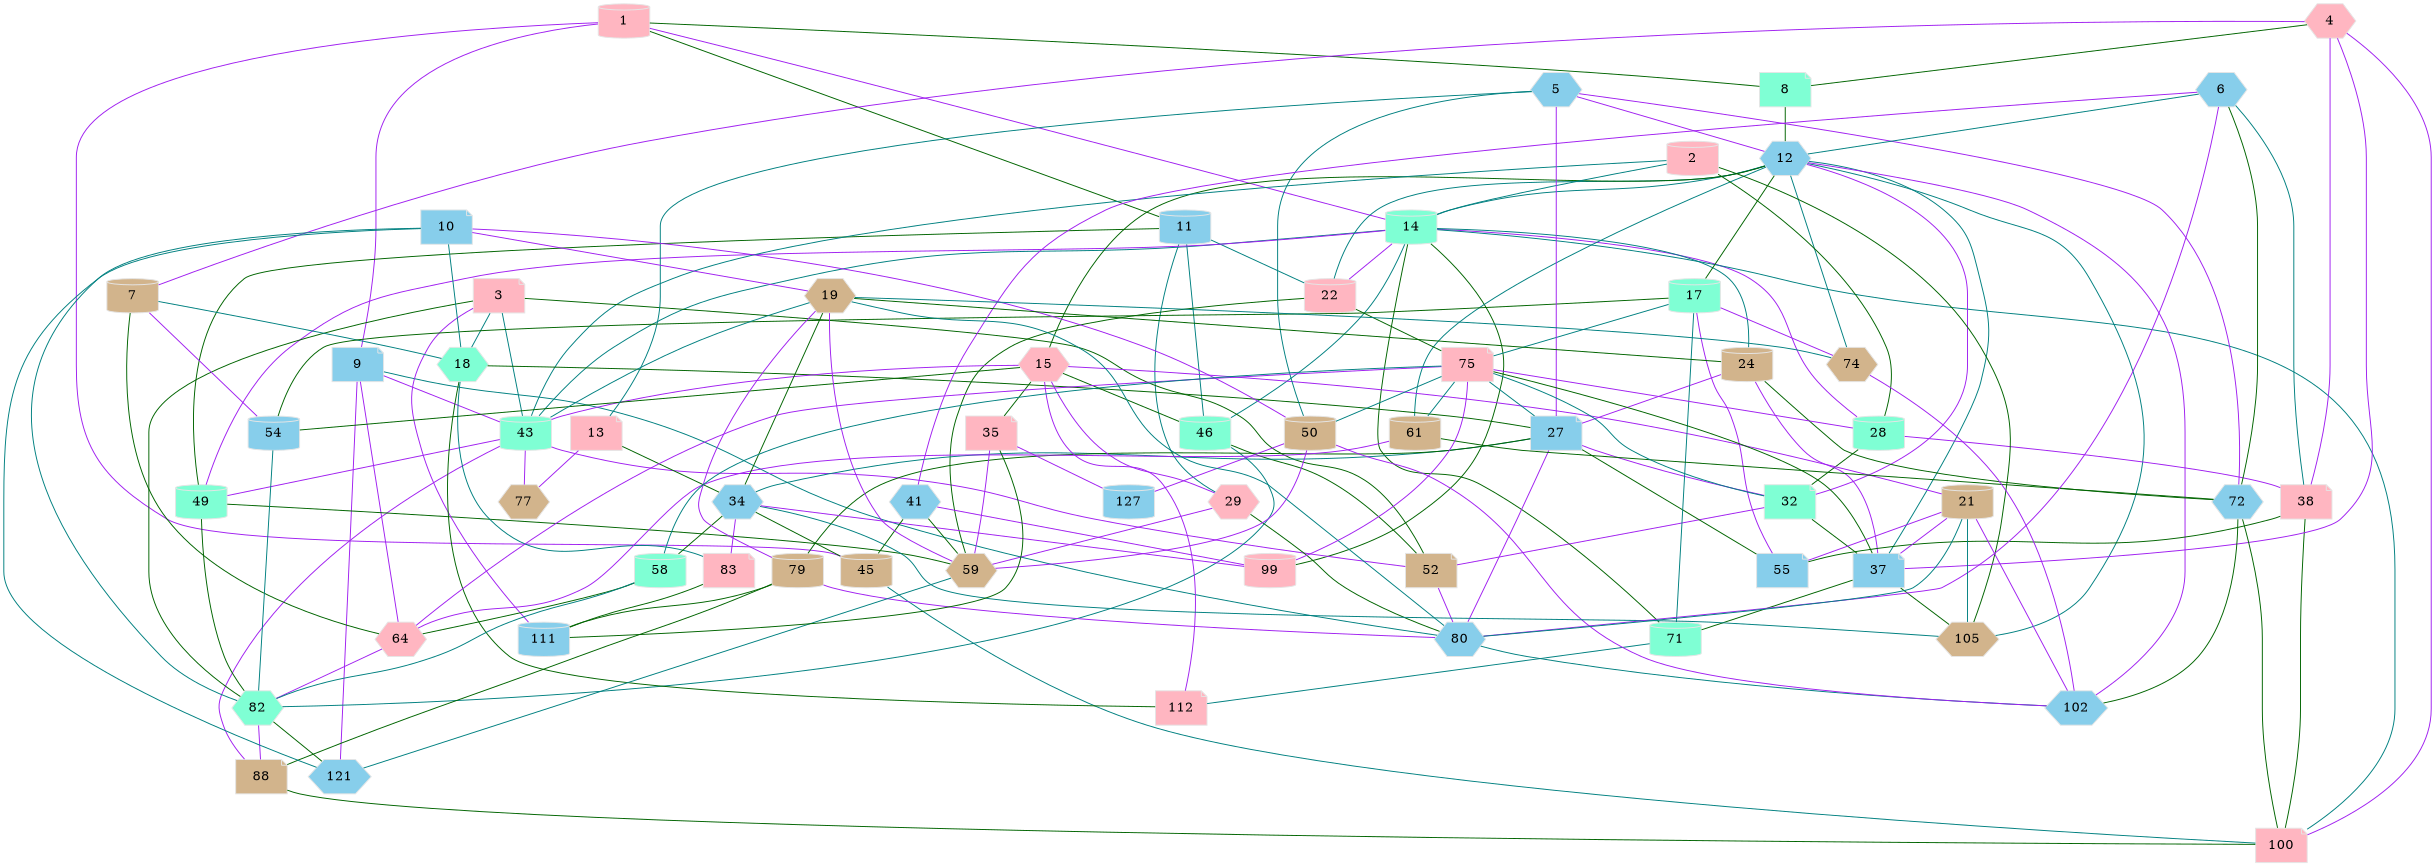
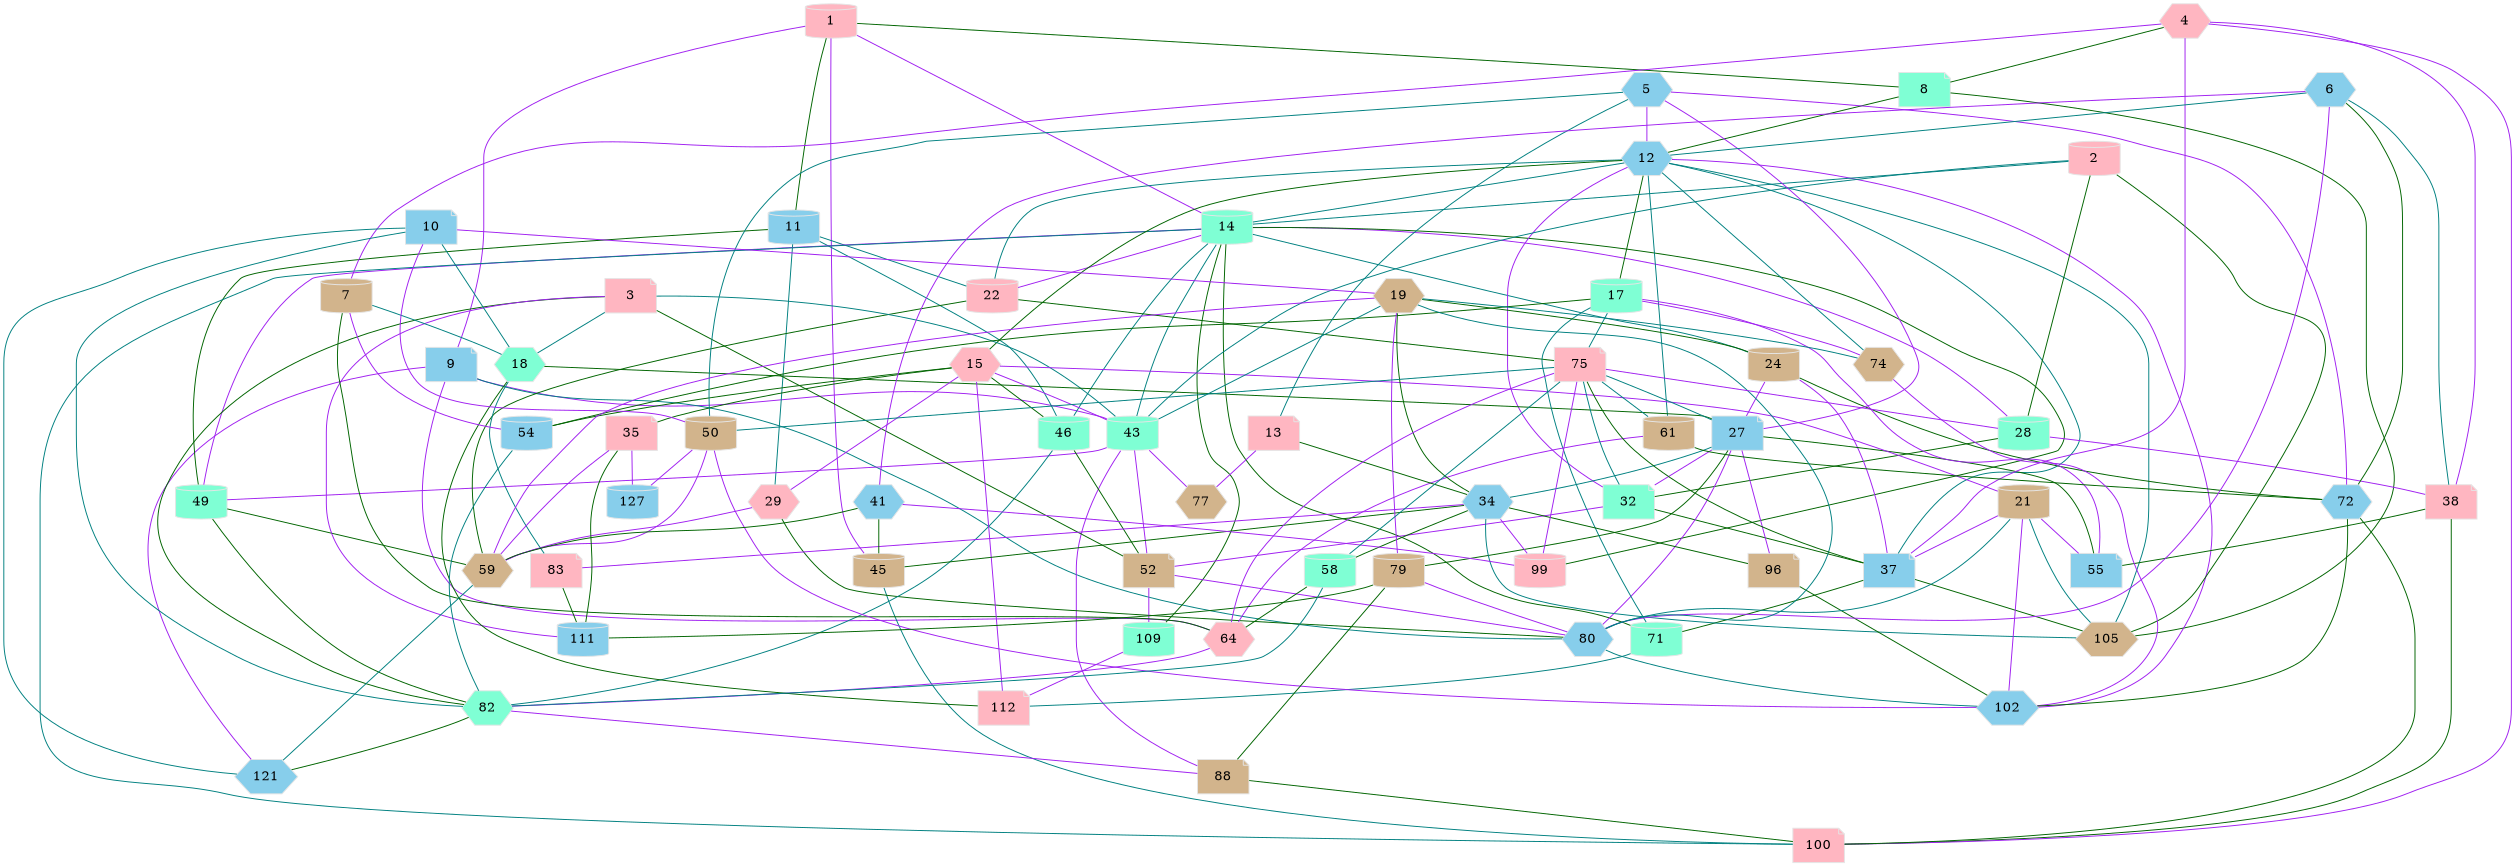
edge "8" -- "105": added
node "96": added
node "109": added
